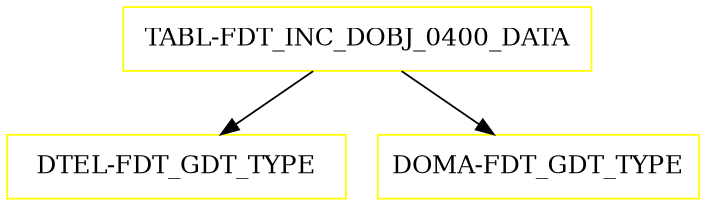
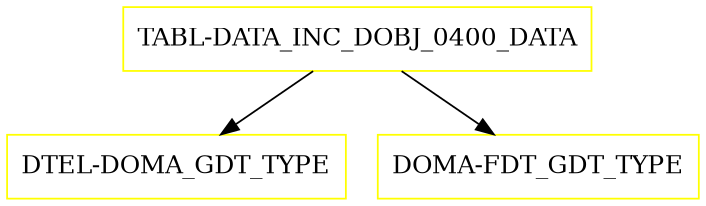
node "TABL-FDT_INC_DOBJ_0400_DATA": label "TABL-FDT_INC_DOBJ_0400_DATA" -> "TABL-DATA_INC_DOBJ_0400_DATA"
node "DTEL-FDT_GDT_TYPE": label "DTEL-FDT_GDT_TYPE" -> "DTEL-DOMA_GDT_TYPE"
